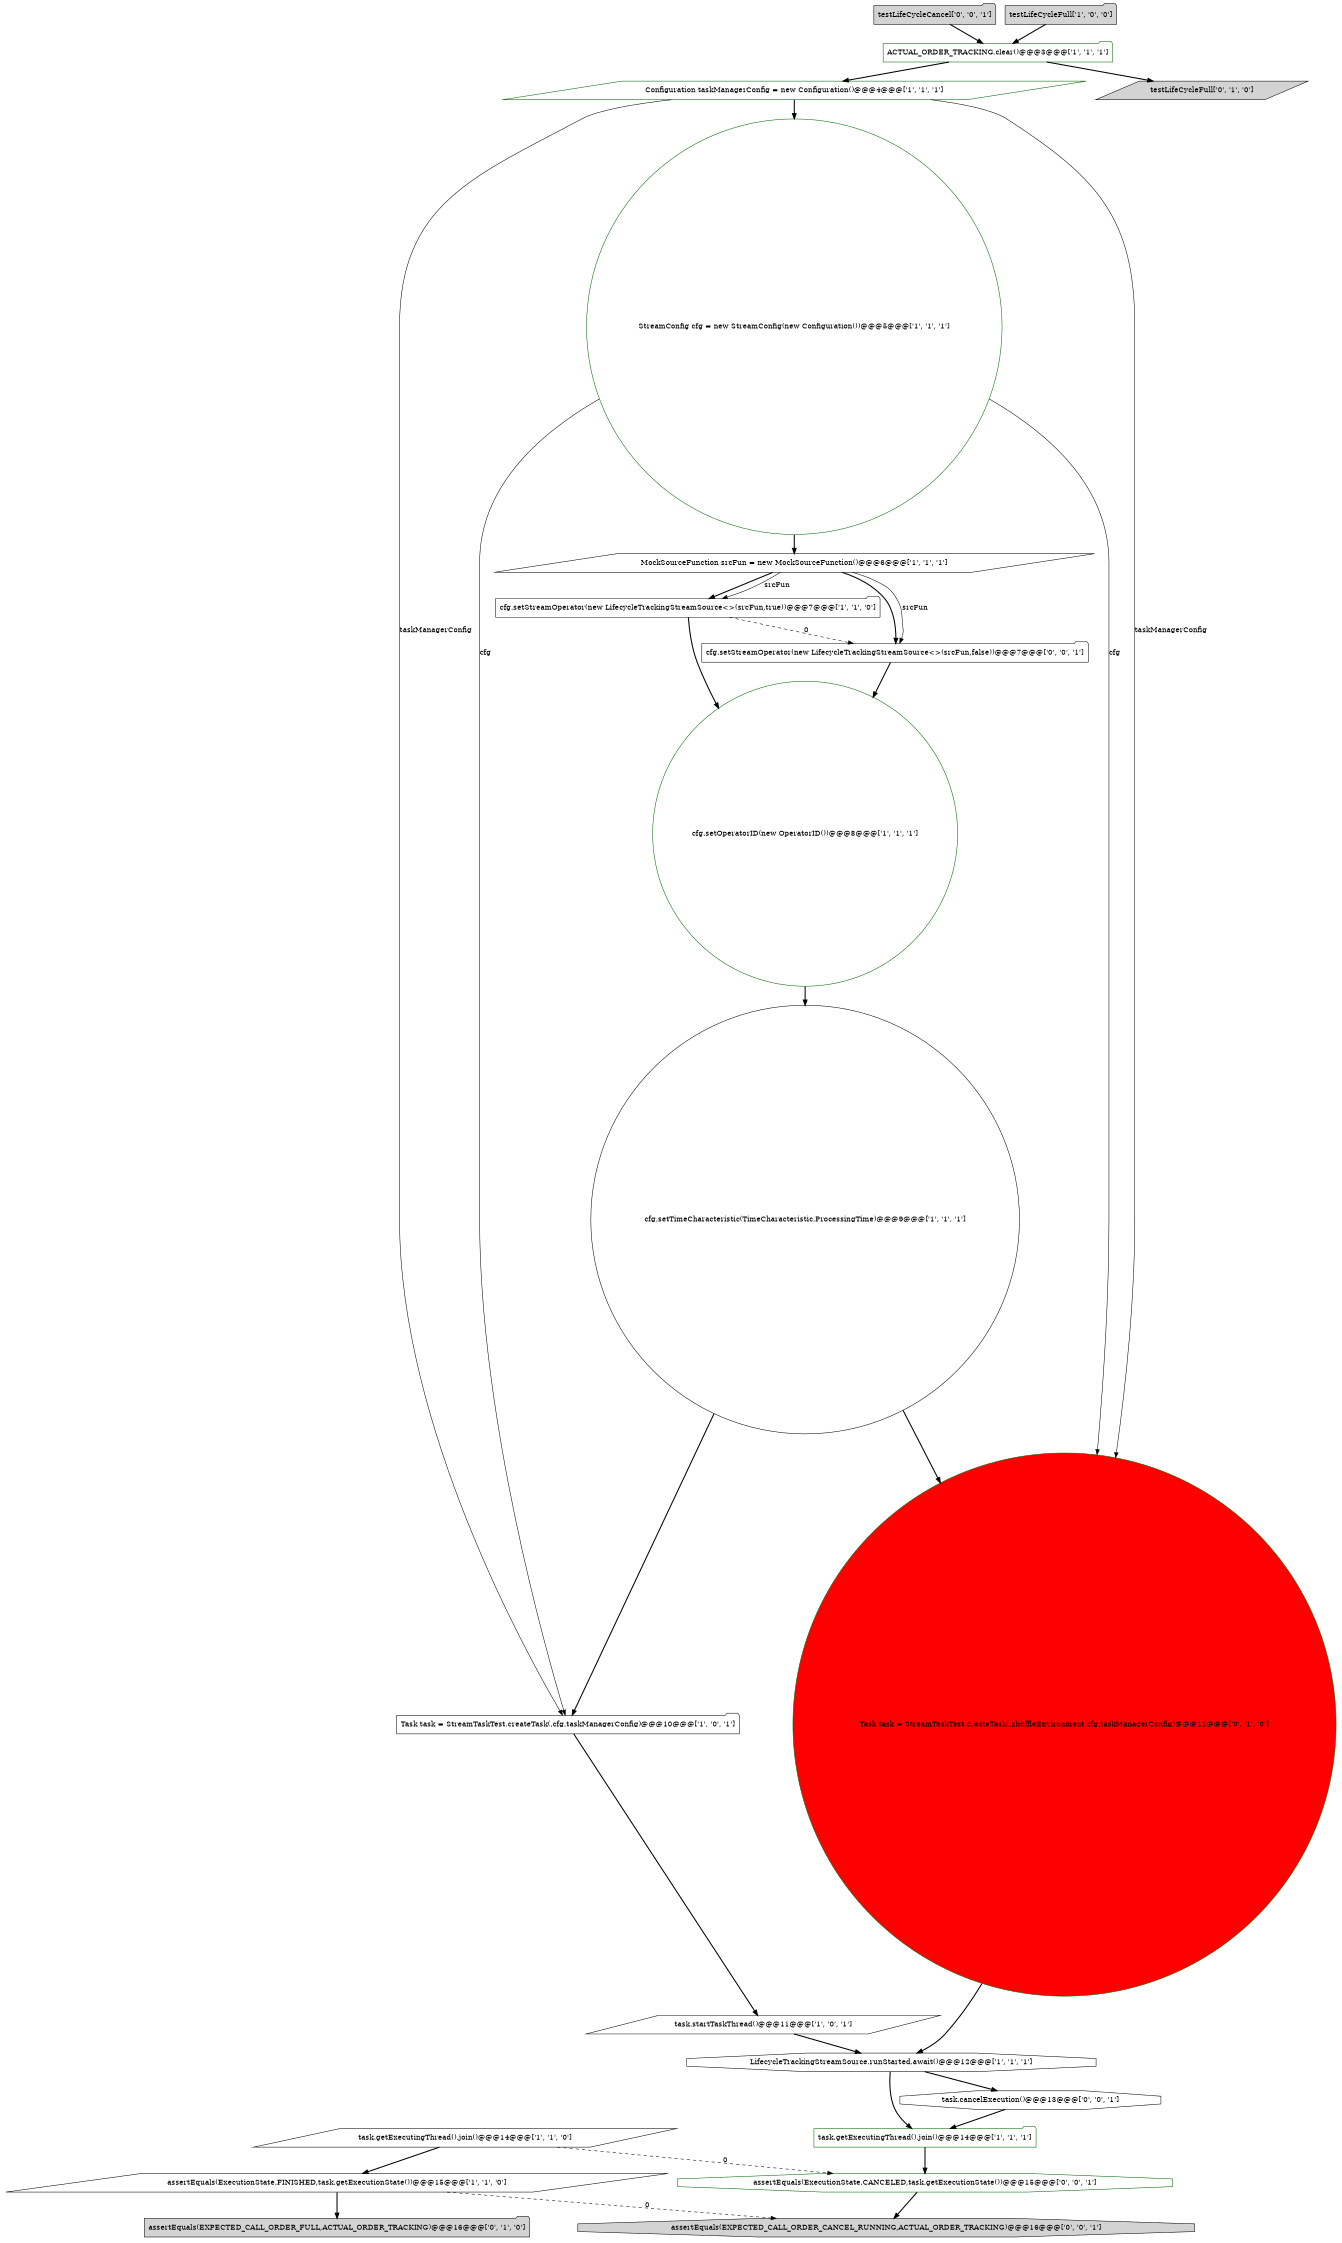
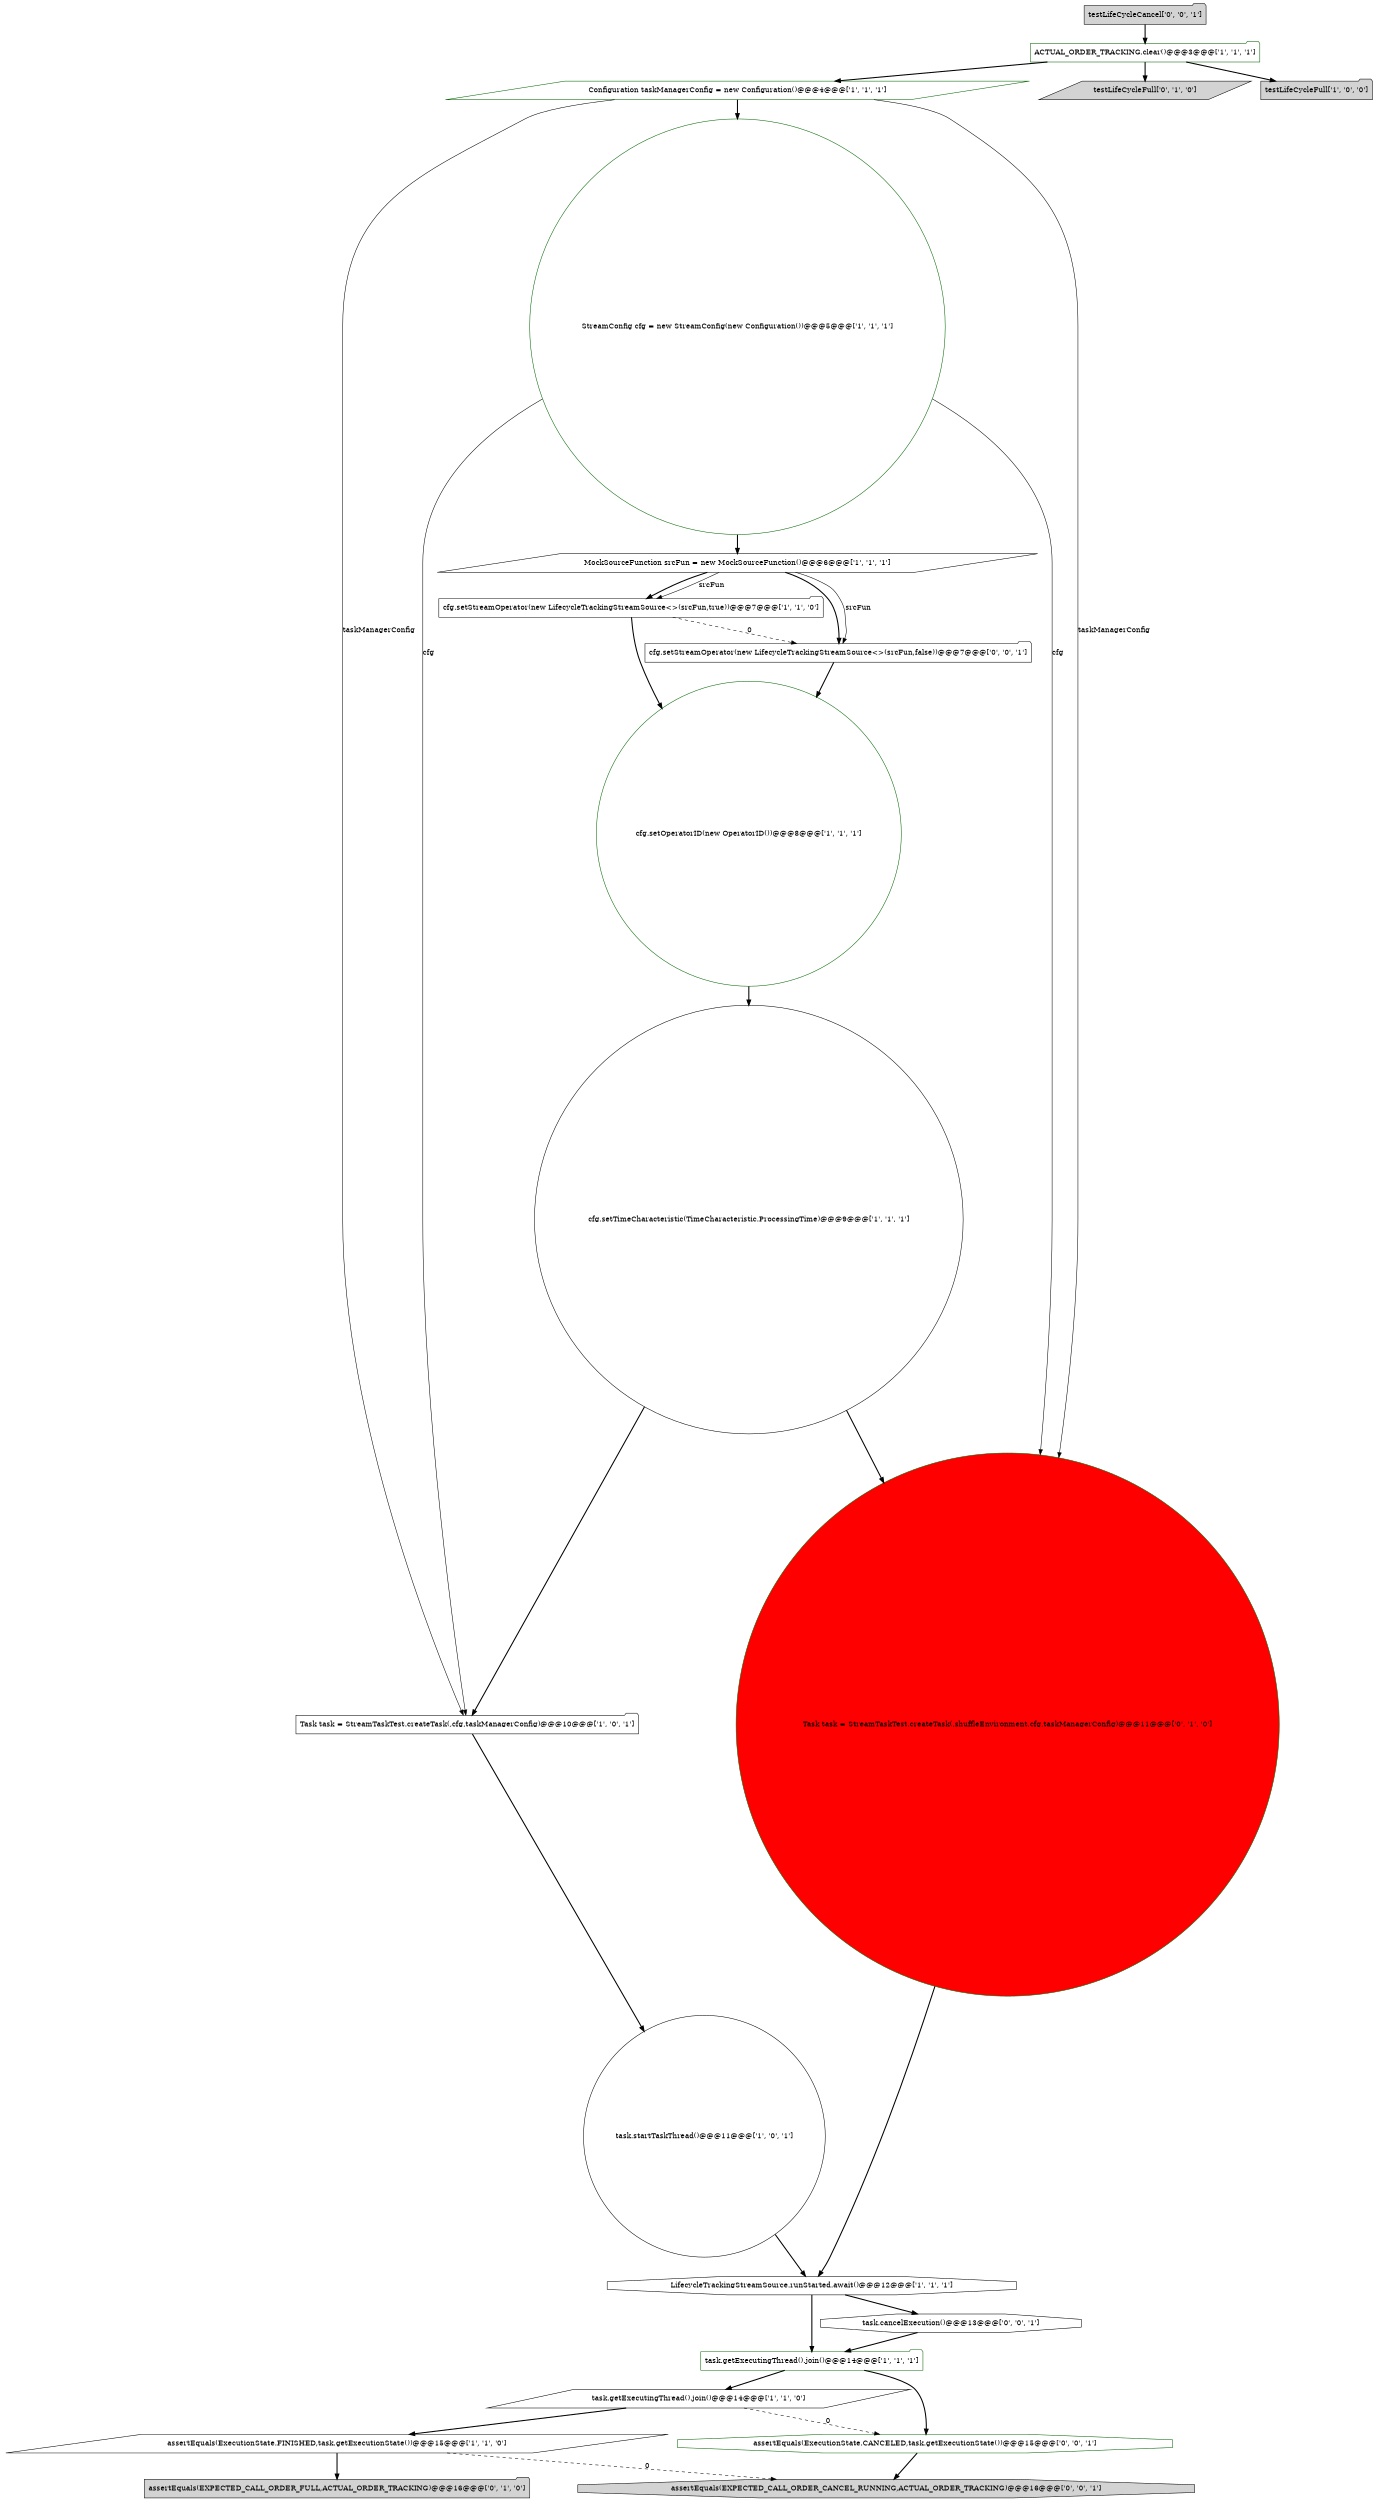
edge "testLifeCycleFull['1', '0', '0']" -> "ACTUAL_ORDER_TRACKING.clear()@@@3@@@['1', '1', '1']": reversed
node "task.startTaskThread()@@@11@@@['1', '0', '1']": shape parallelogram -> circle
edge "task.getExecutingThread().join()@@@14@@@['1', '1', '1']" -> "task.getExecutingThread().join()@@@14@@@['1', '1', '0']": added
